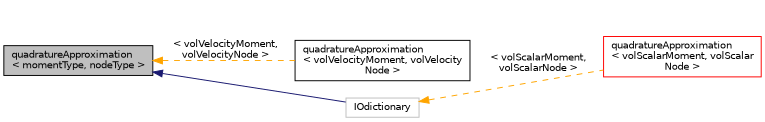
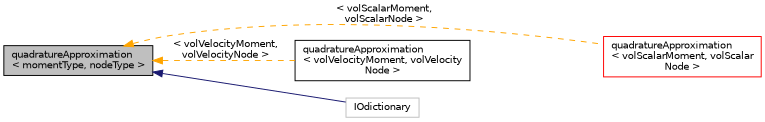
edge "quadratureApproximation < volScalarMoment, volScalar Node >" -> "IOdictionary": now "quadratureApproximation < volScalarMoment, volScalar Node >" -> "quadratureApproximation < momentType, nodeType >"
